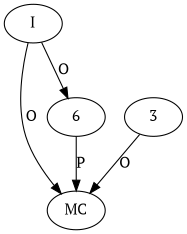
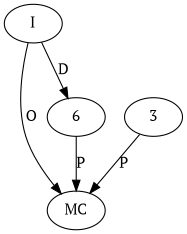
edge "I" -> "6": label "O" -> "D"
edge "3" -> "MC": label "O" -> "P"
